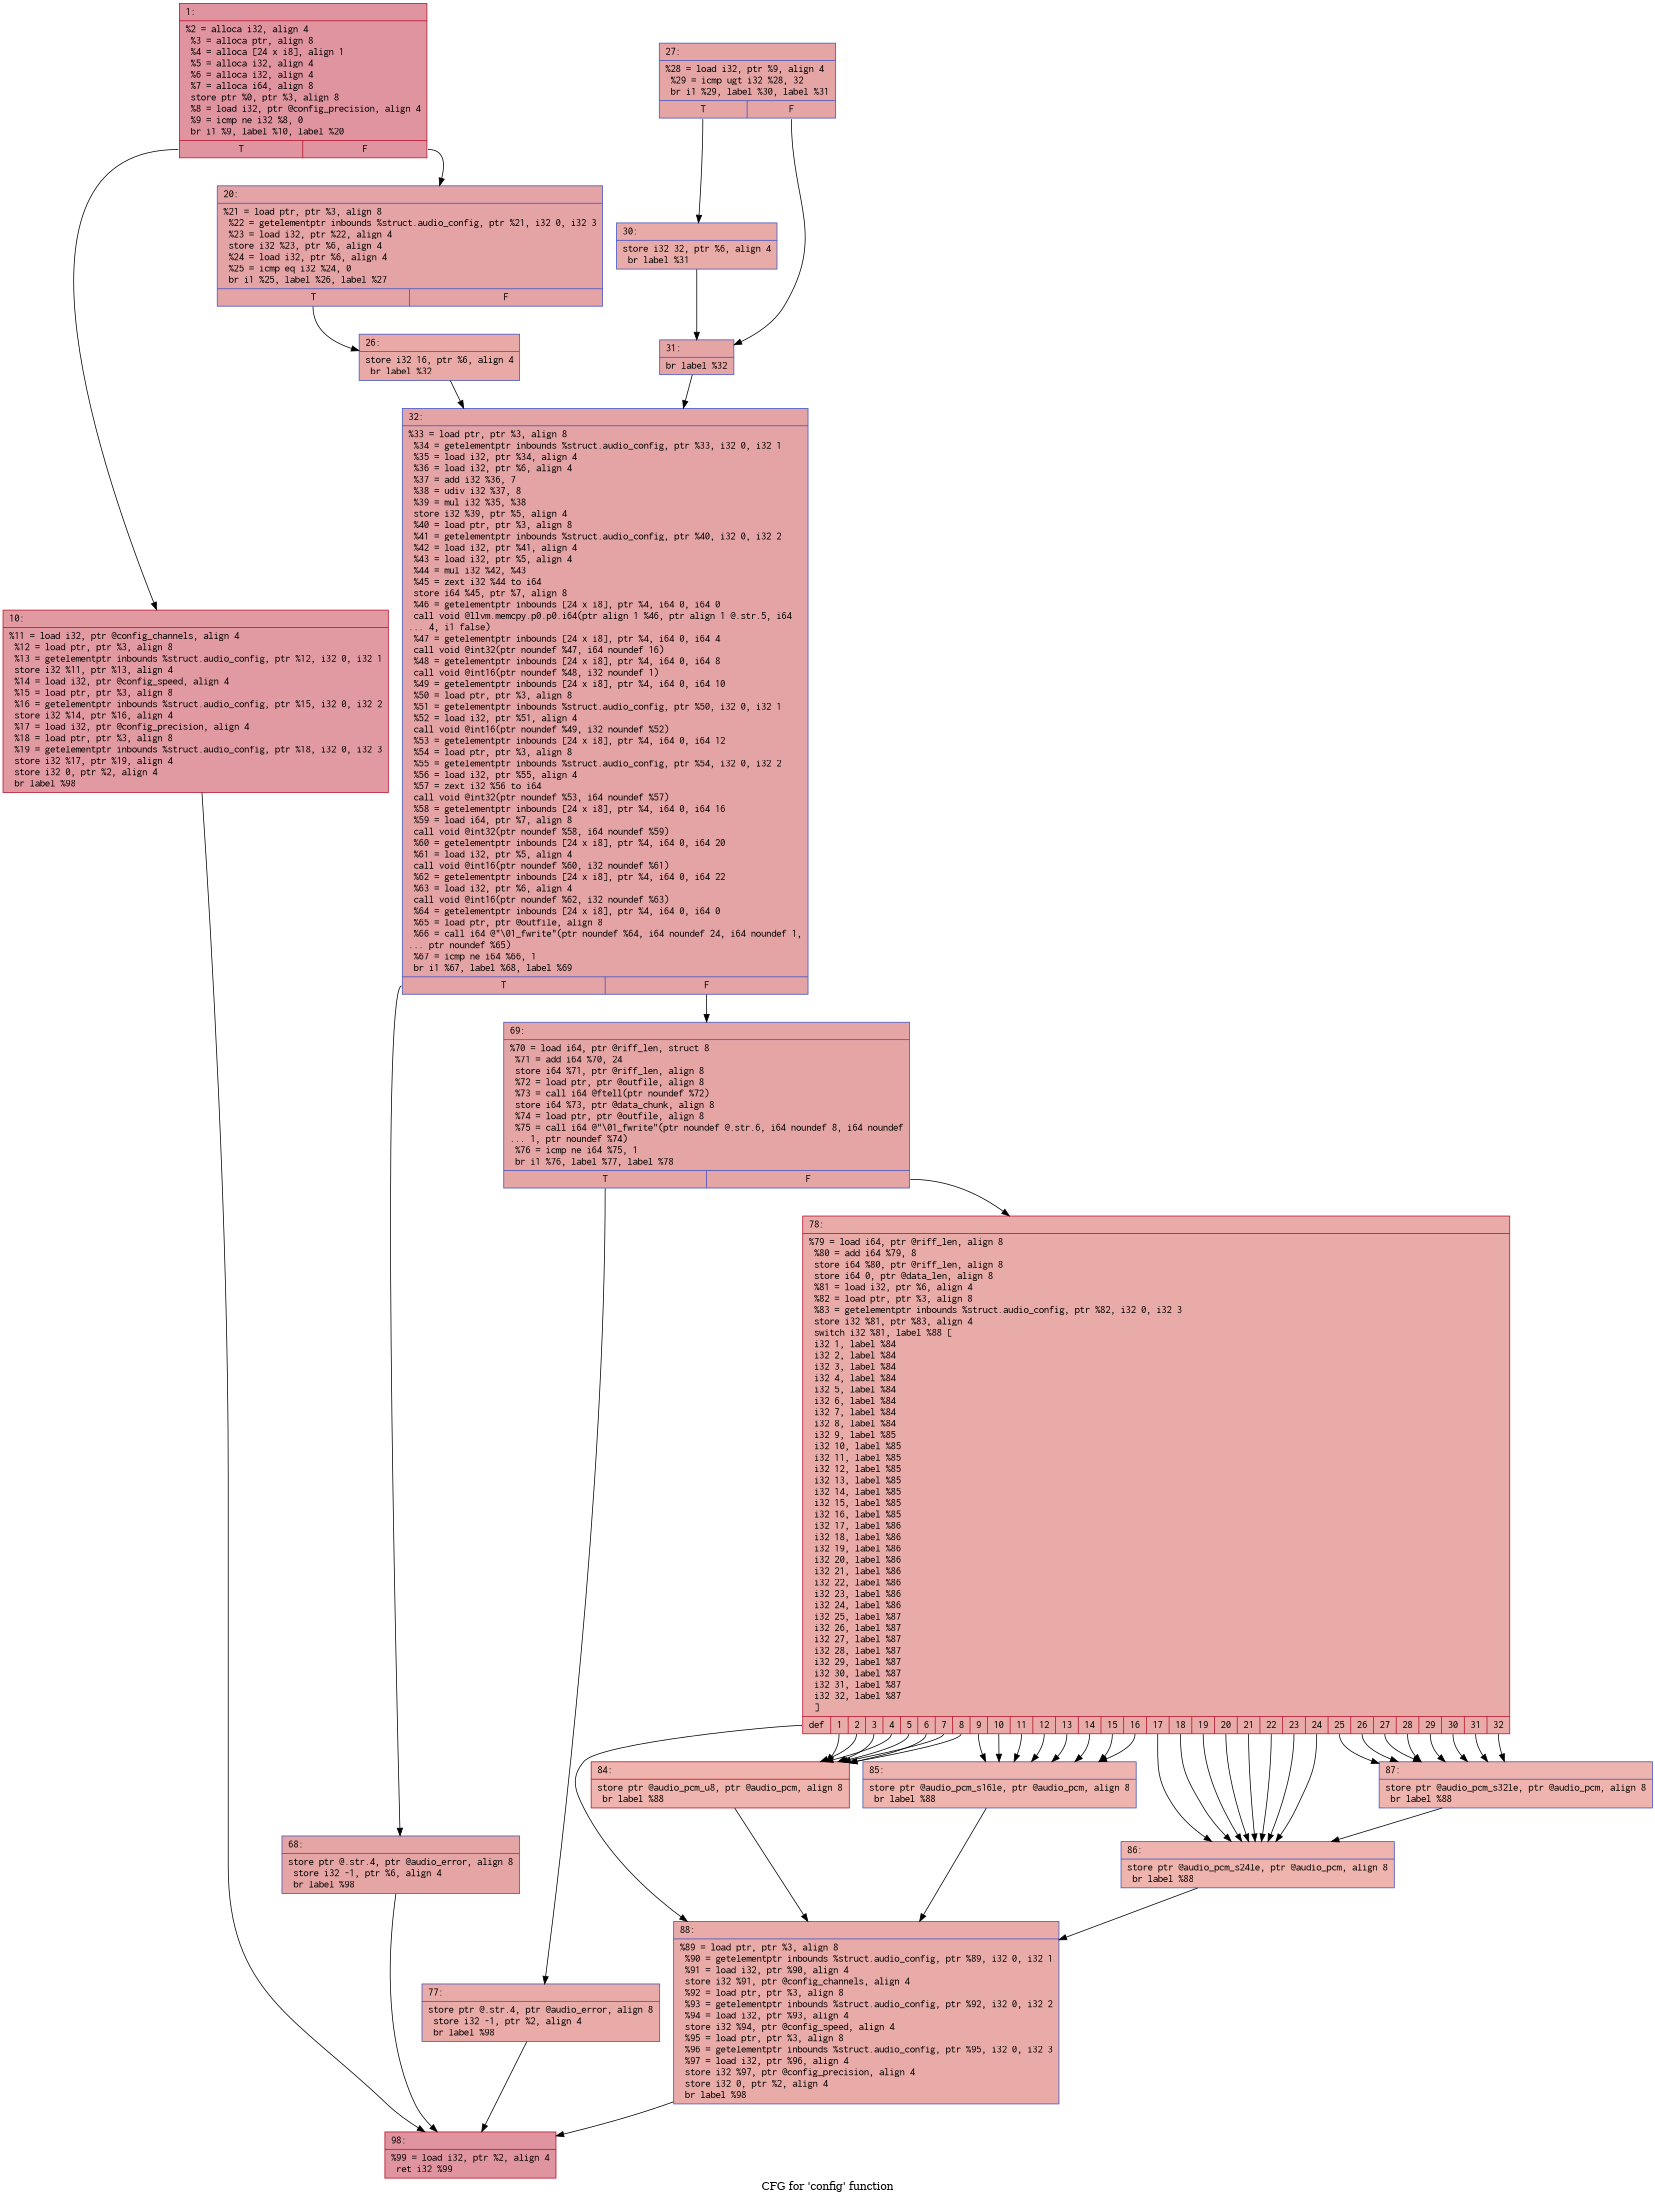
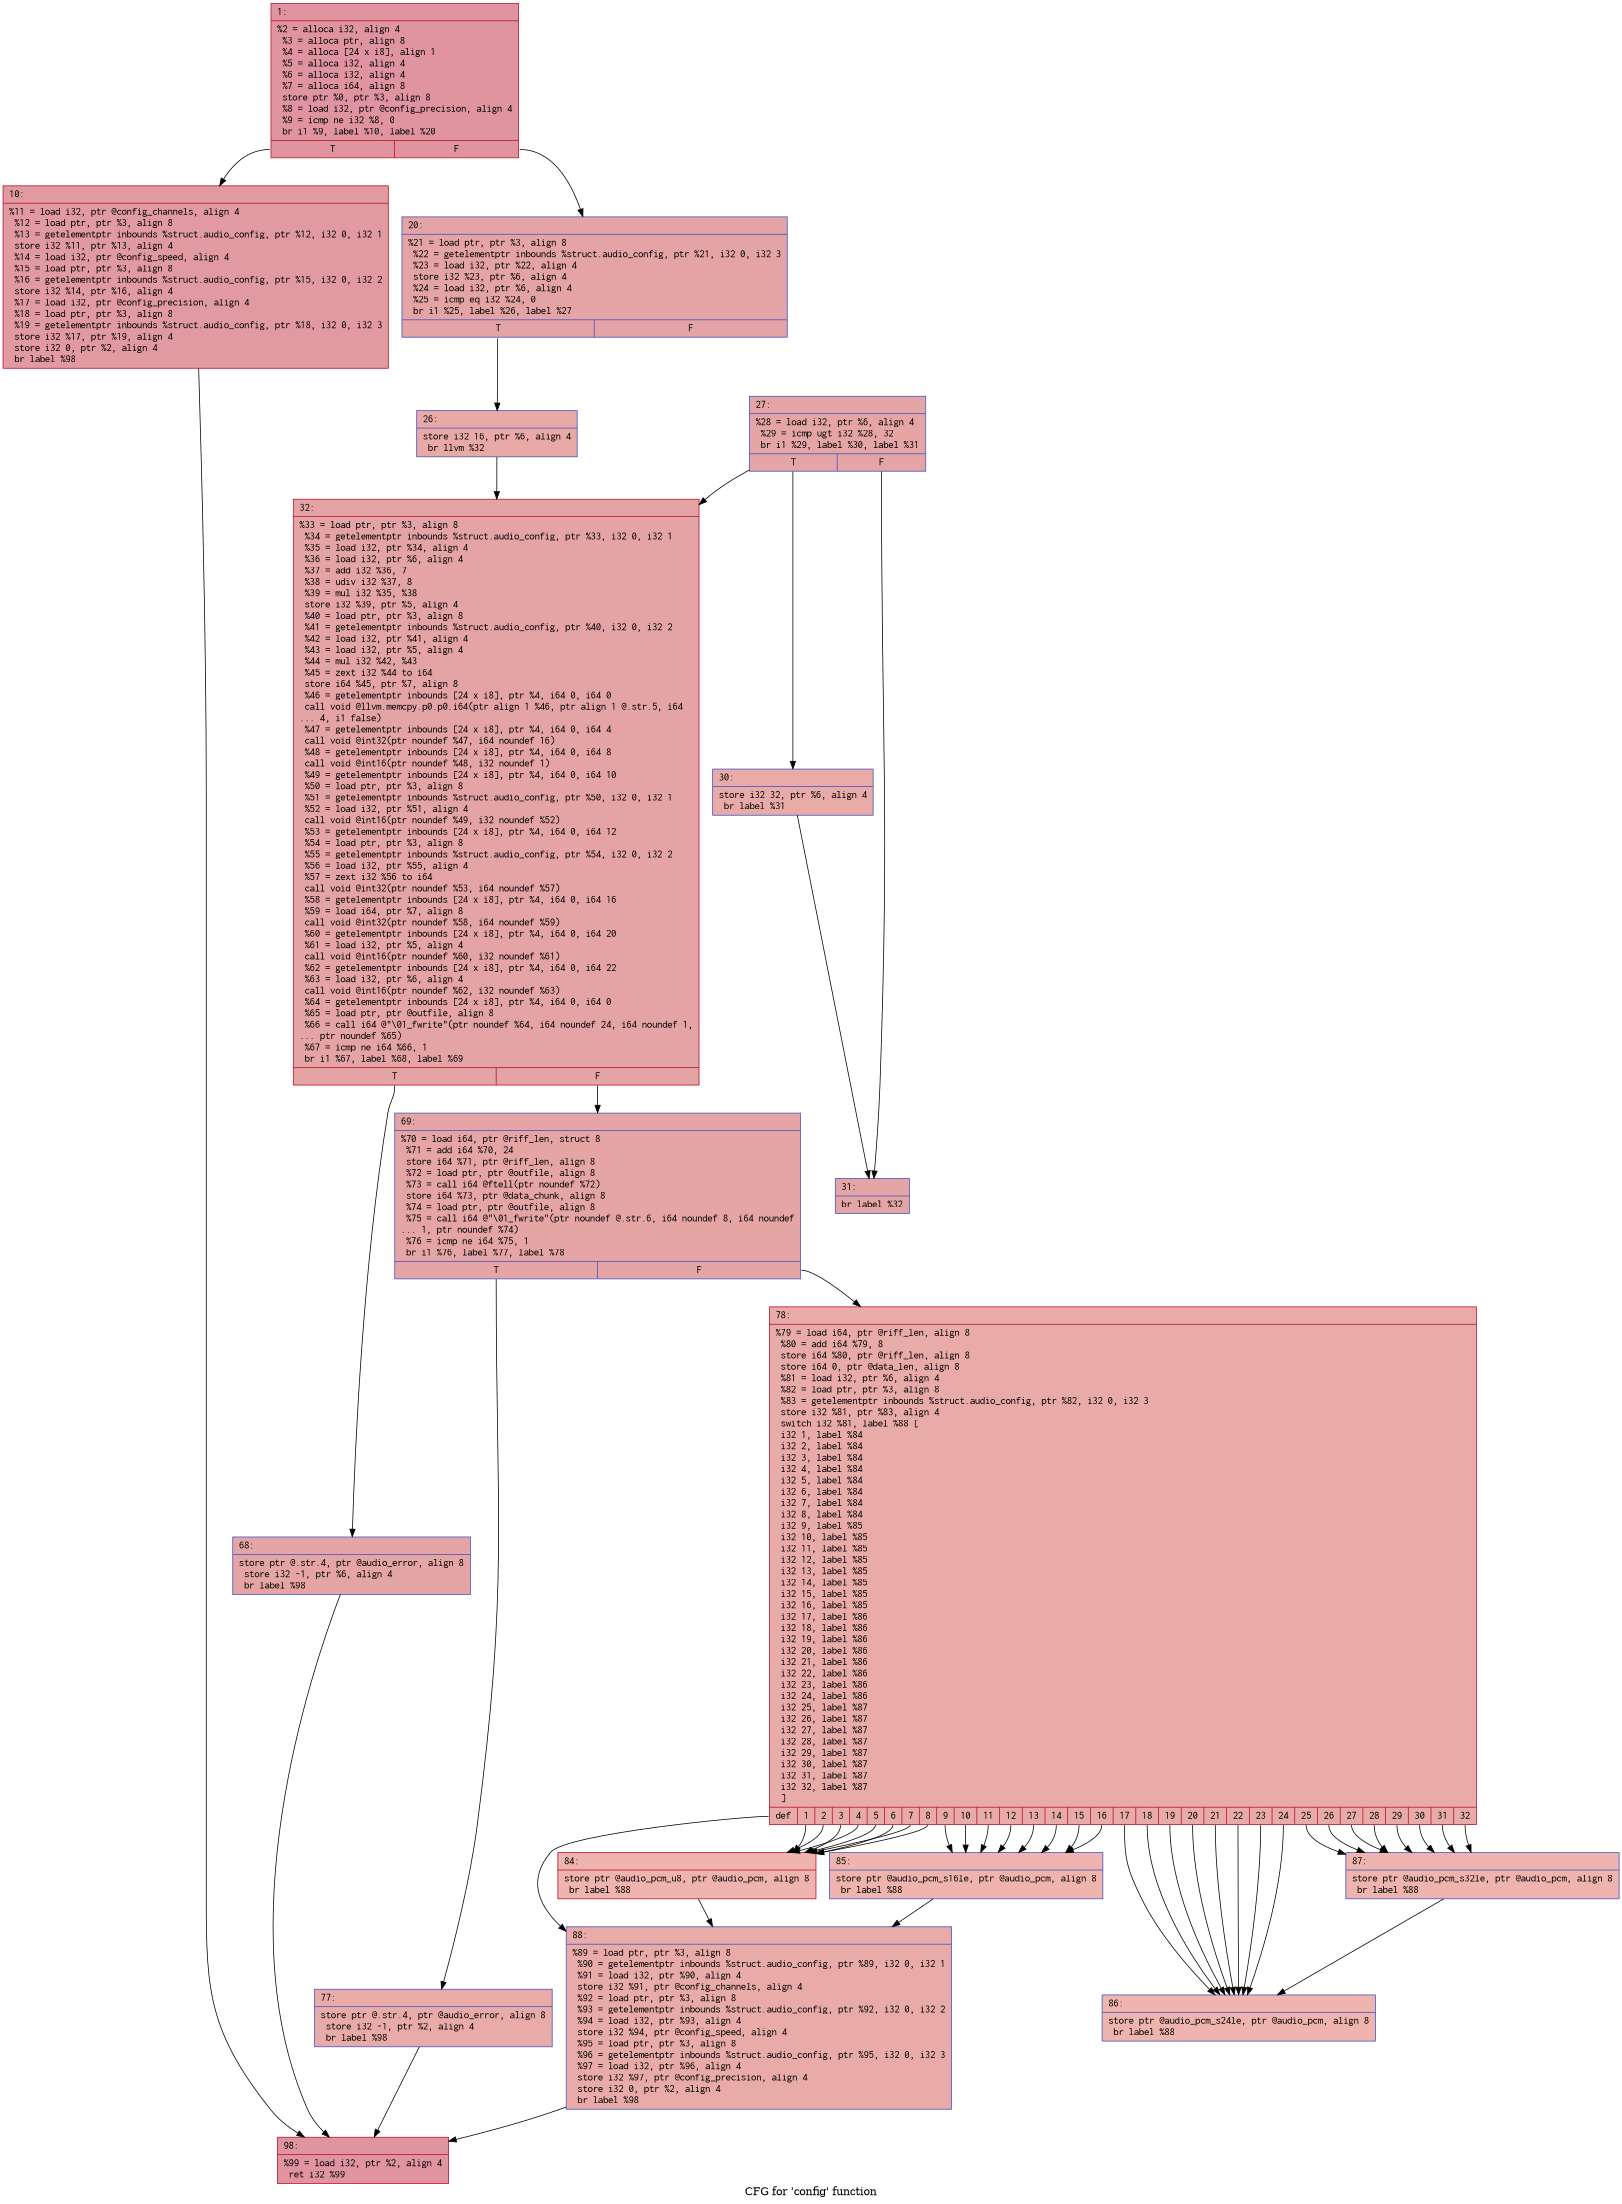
node "27:": text "%28 = load i32, ptr %9, align 4" -> "%28 = load i32, ptr %6, align 4"
node "26:": text "br label %32" -> "br llvm %32"
edge "31:" -> "32:": now "27:" -> "32:"
node "32:": color #3d50c3ff -> #b70d28ff
edge "86:" -> "88:": removed
